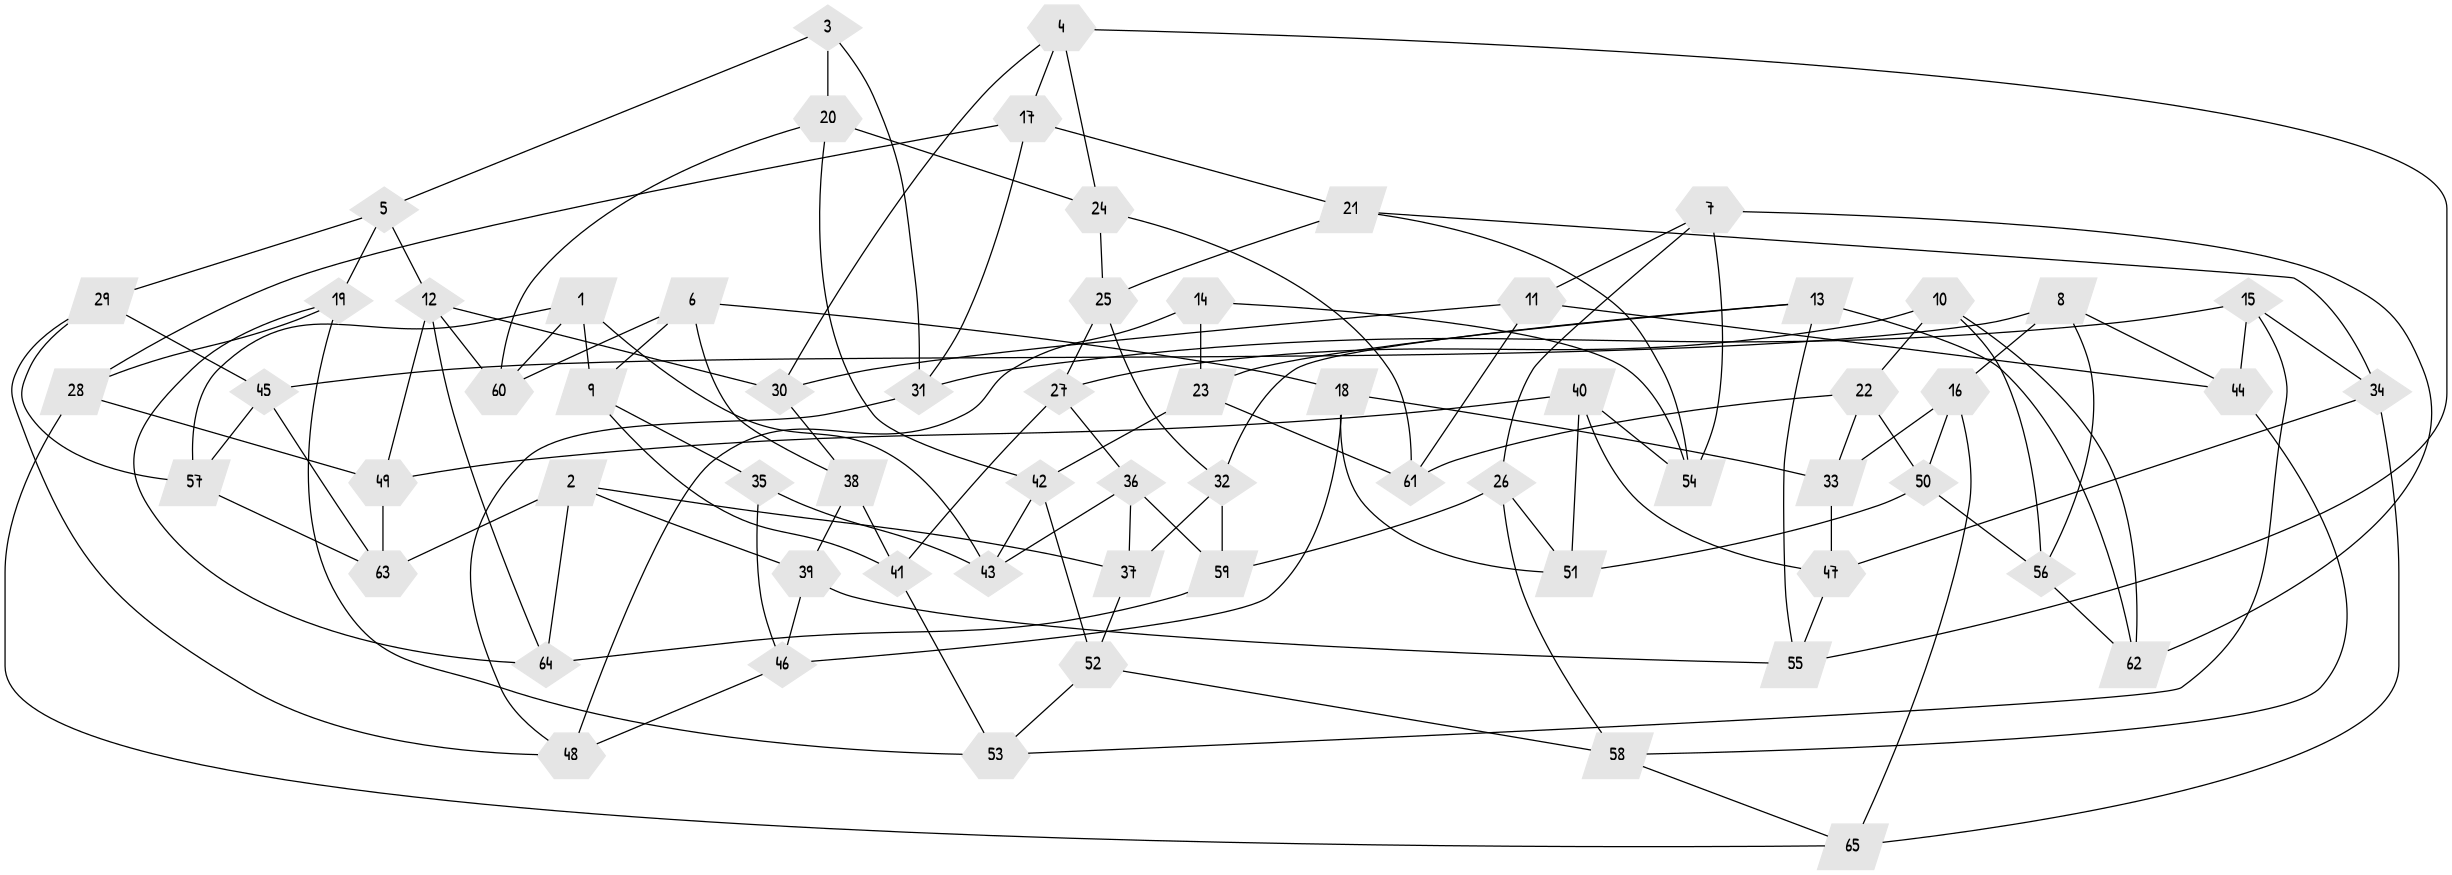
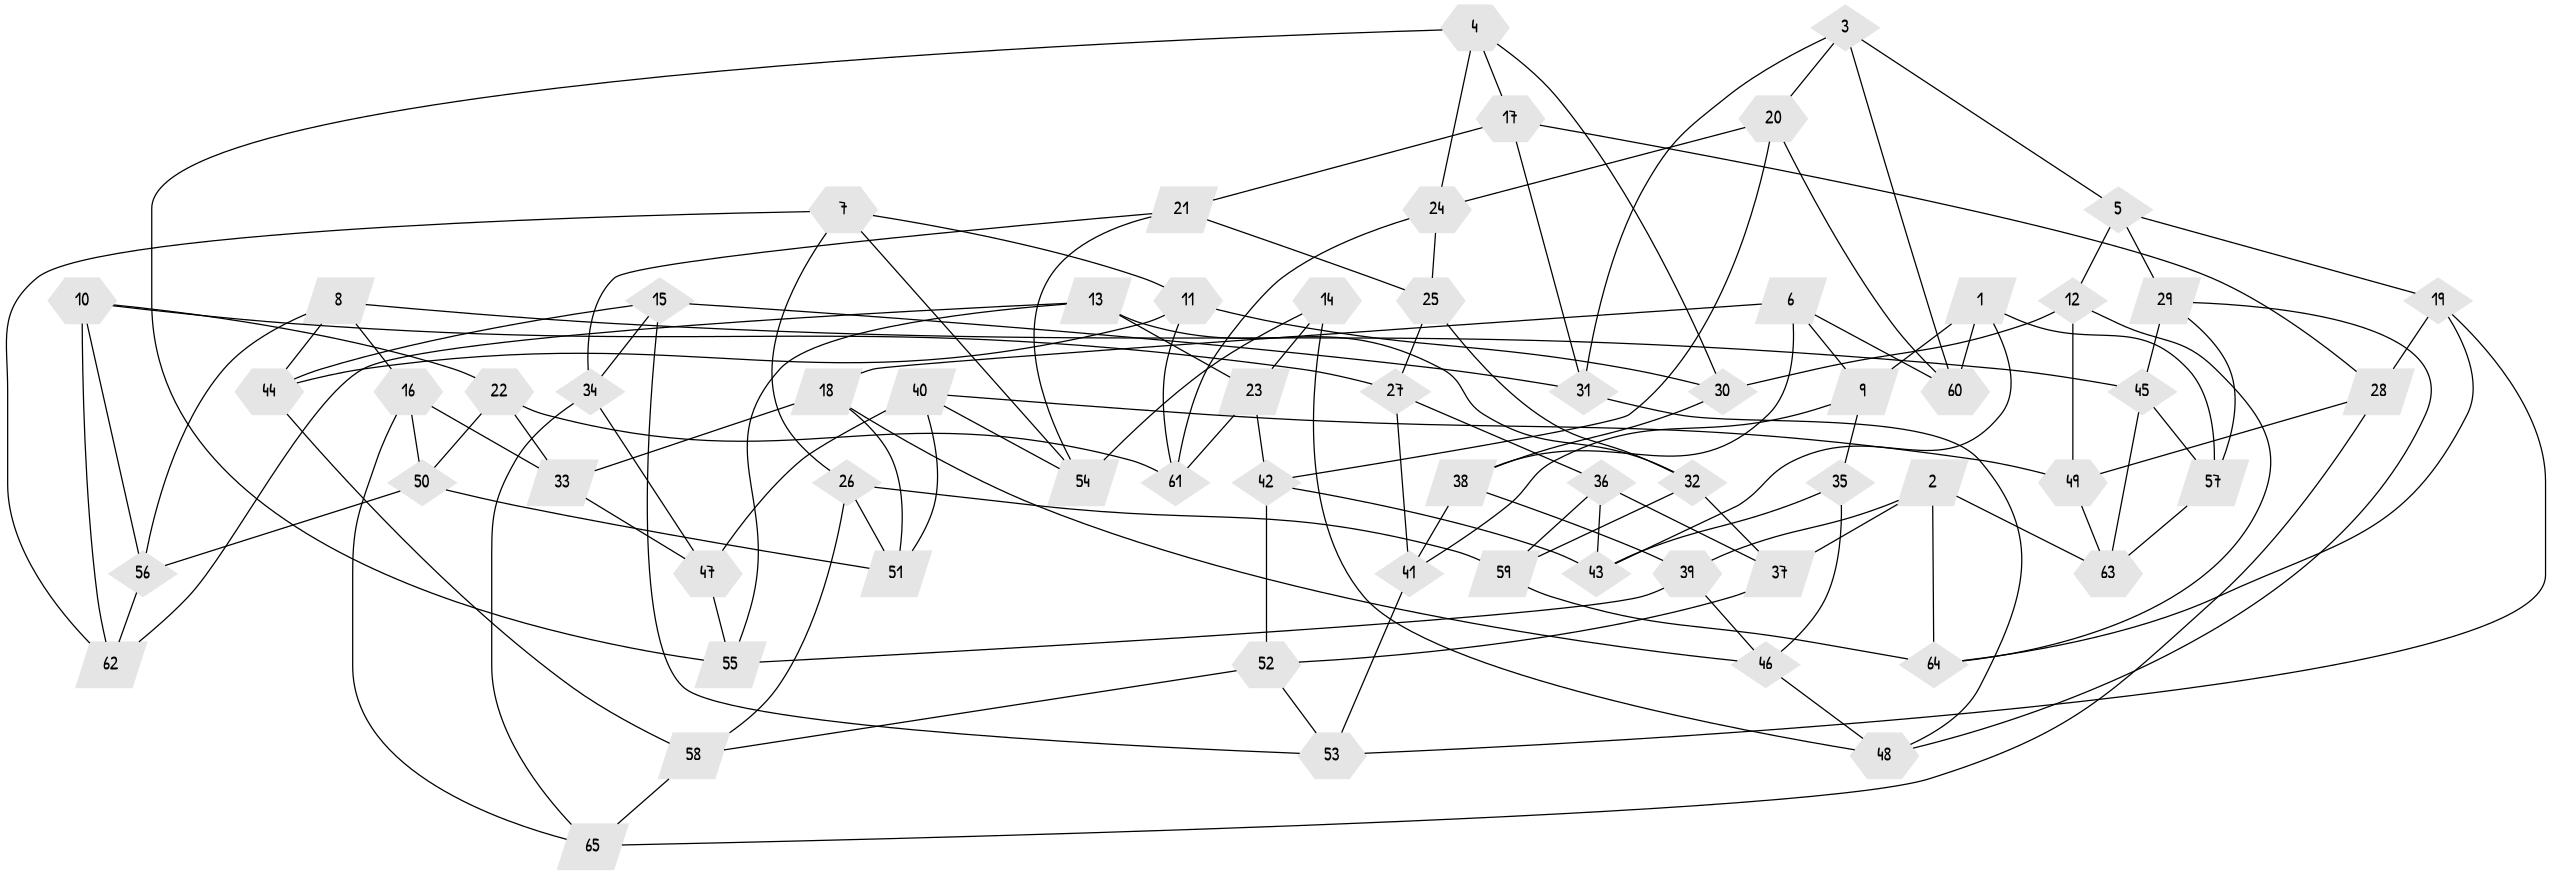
edge "12" -- "60": now "3" -- "60"
